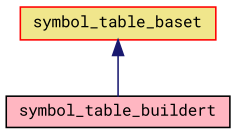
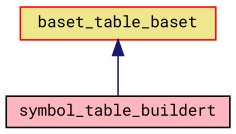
node "symbol_table_baset": label "symbol_table_baset" -> "baset_table_baset"
